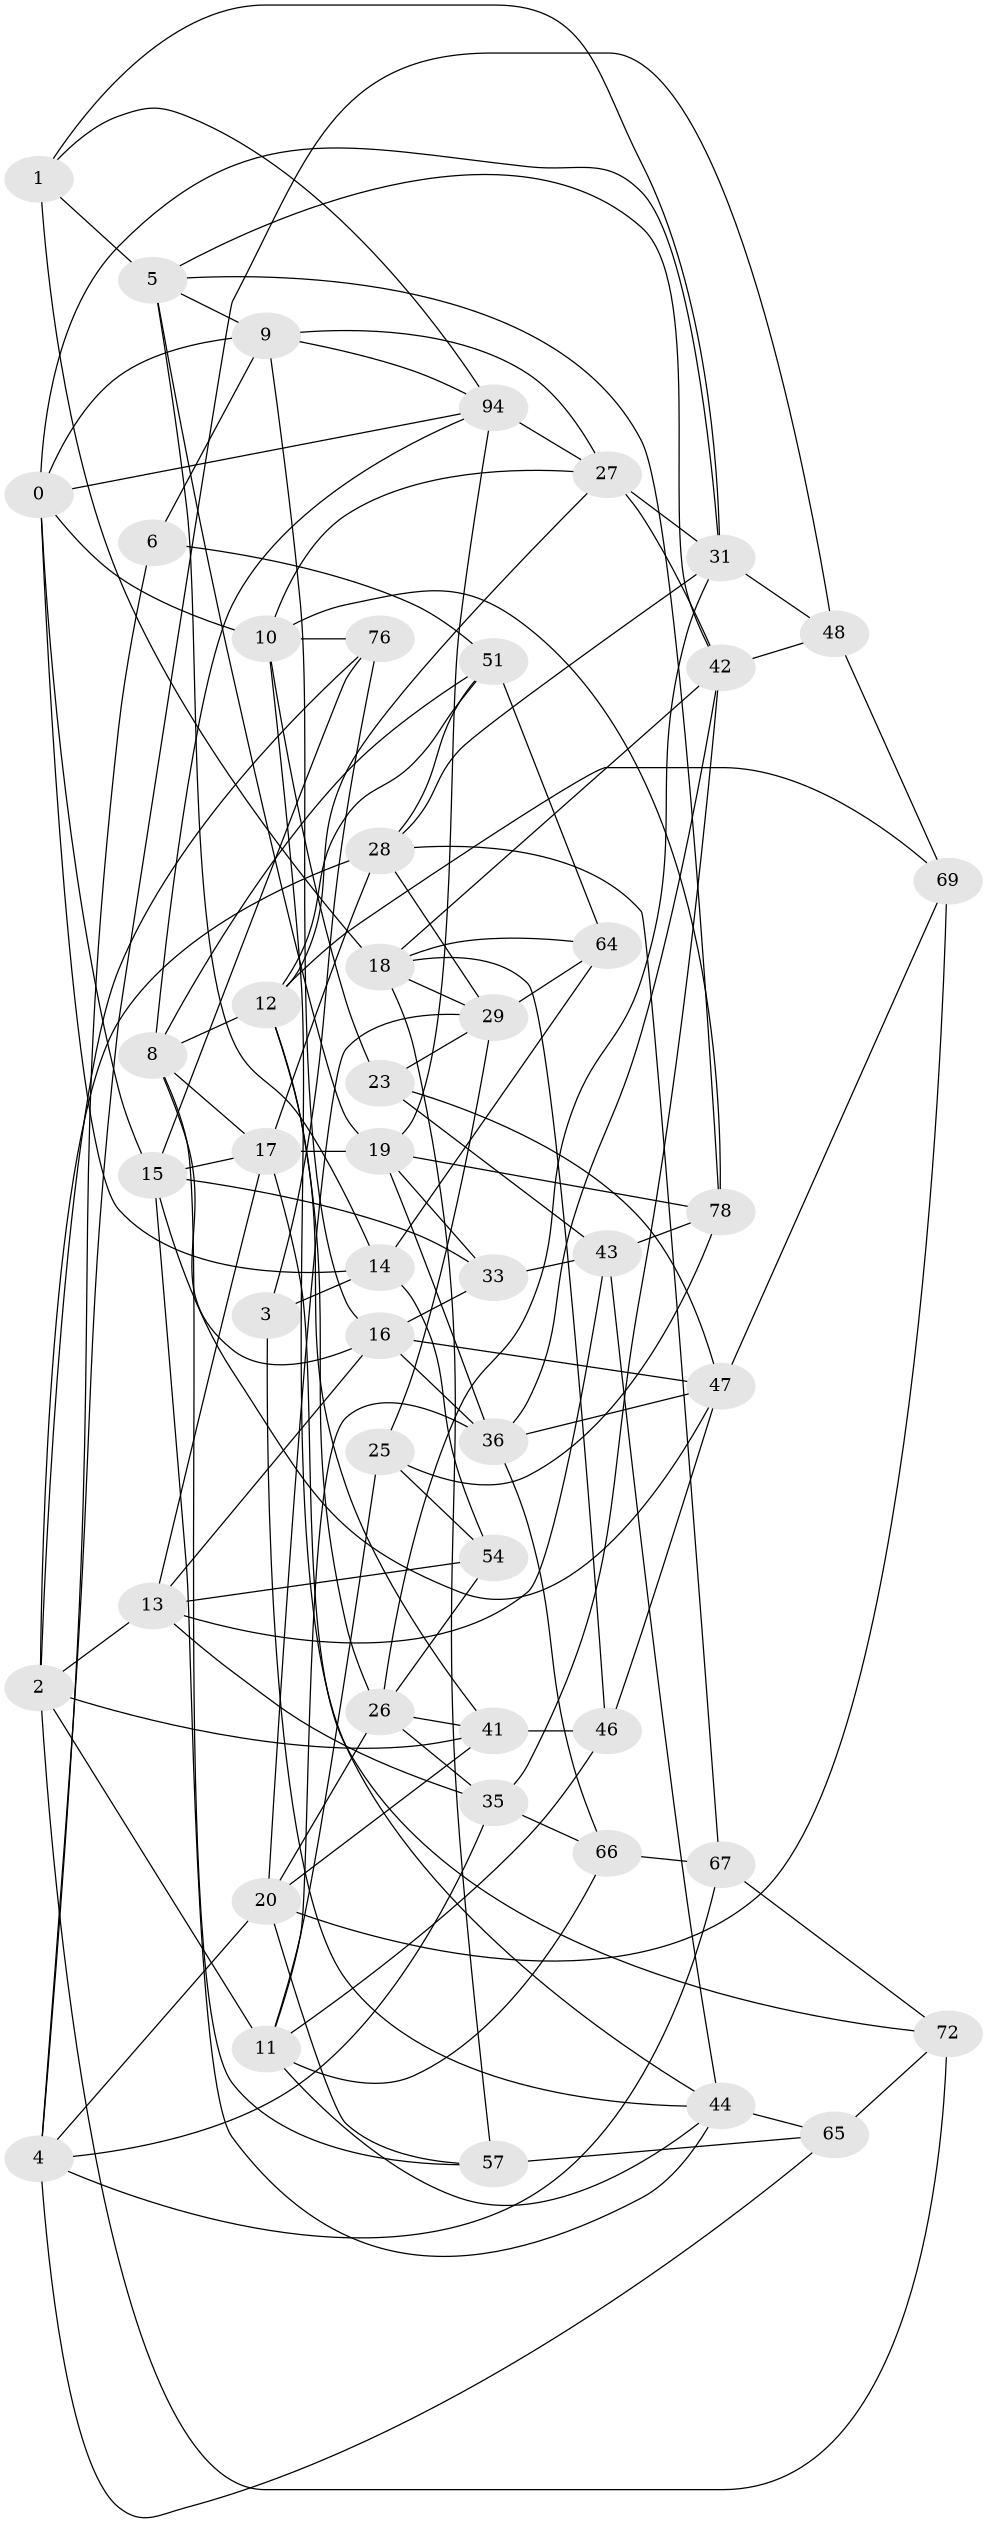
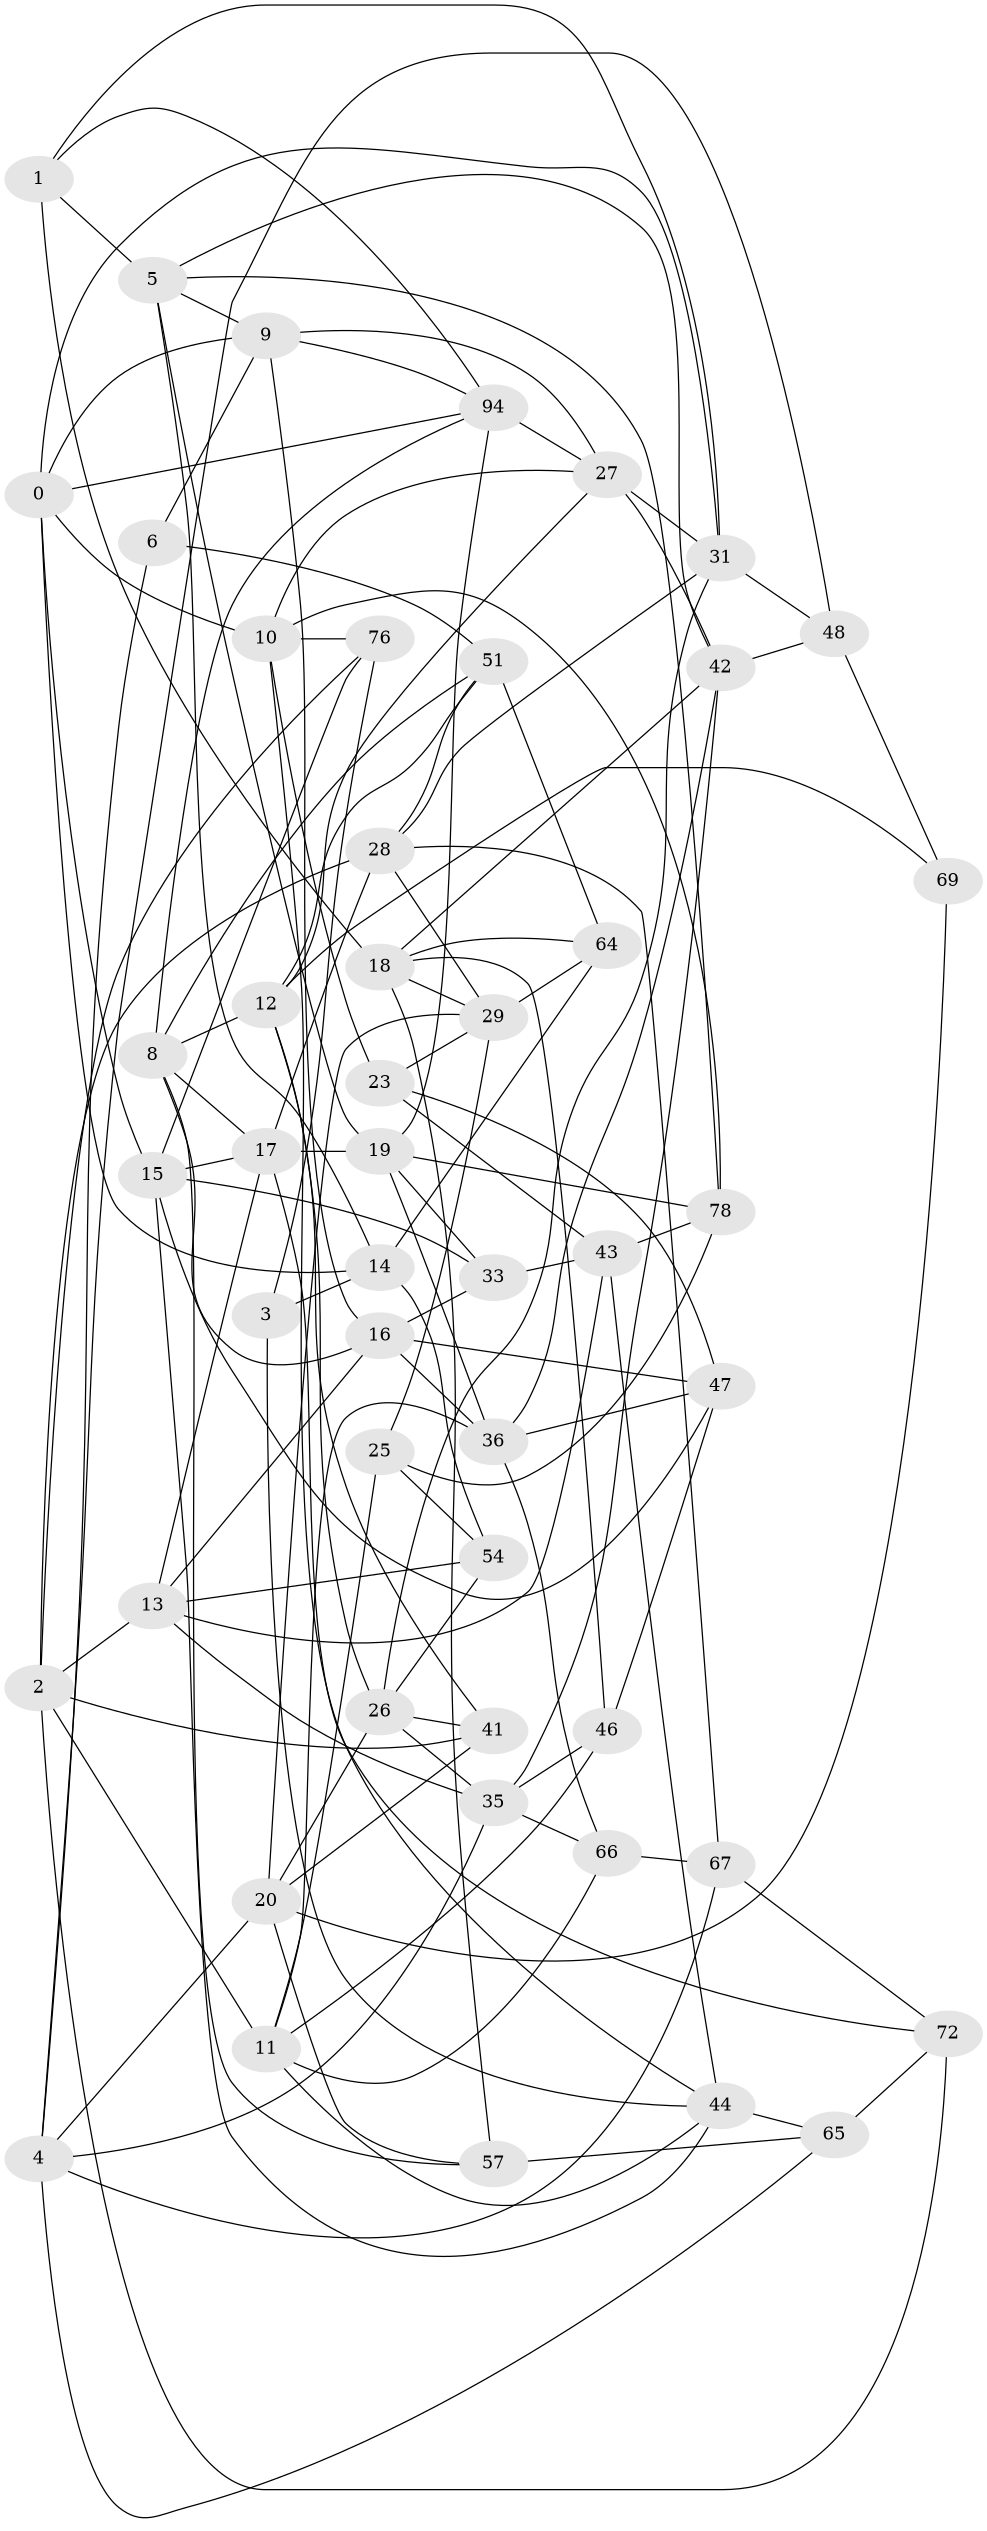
edge "69" -- "47": removed
edge "41" -- "46": now "35" -- "46"
